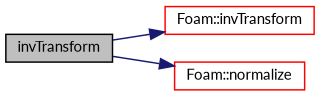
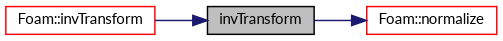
edge "invTransform" -> "Foam::invTransform": reversed
